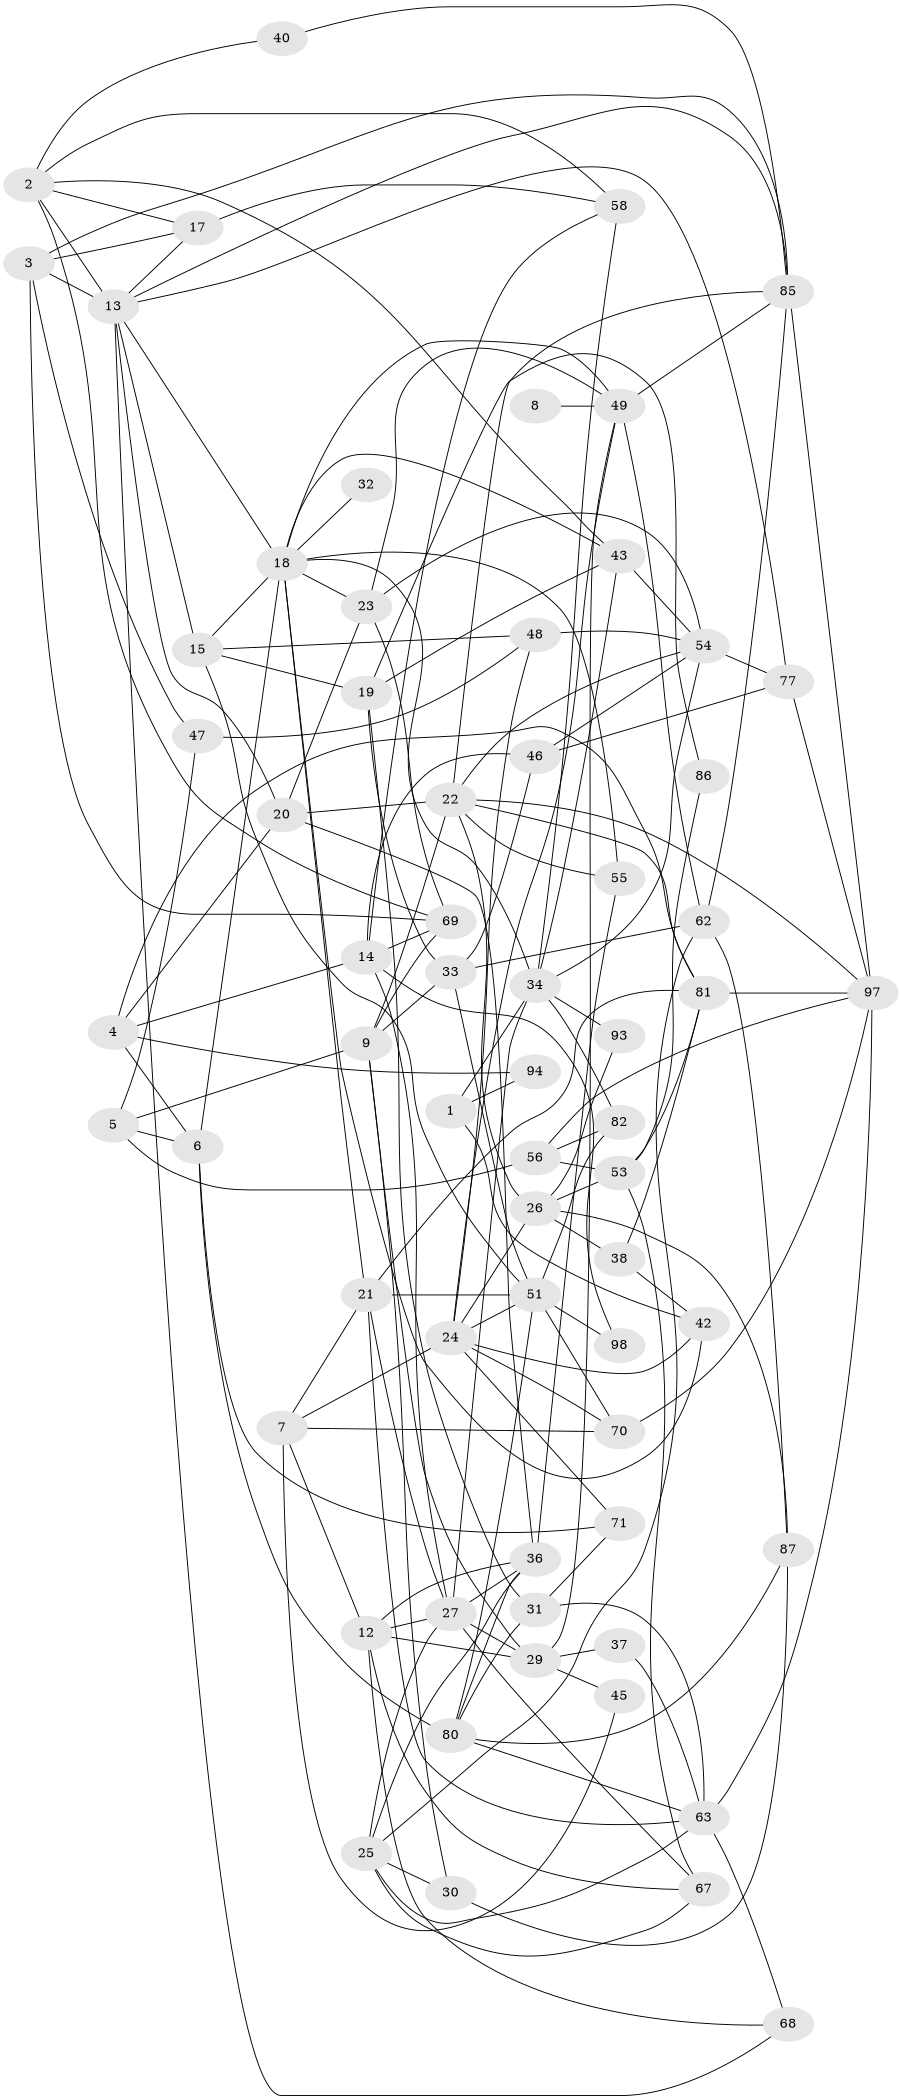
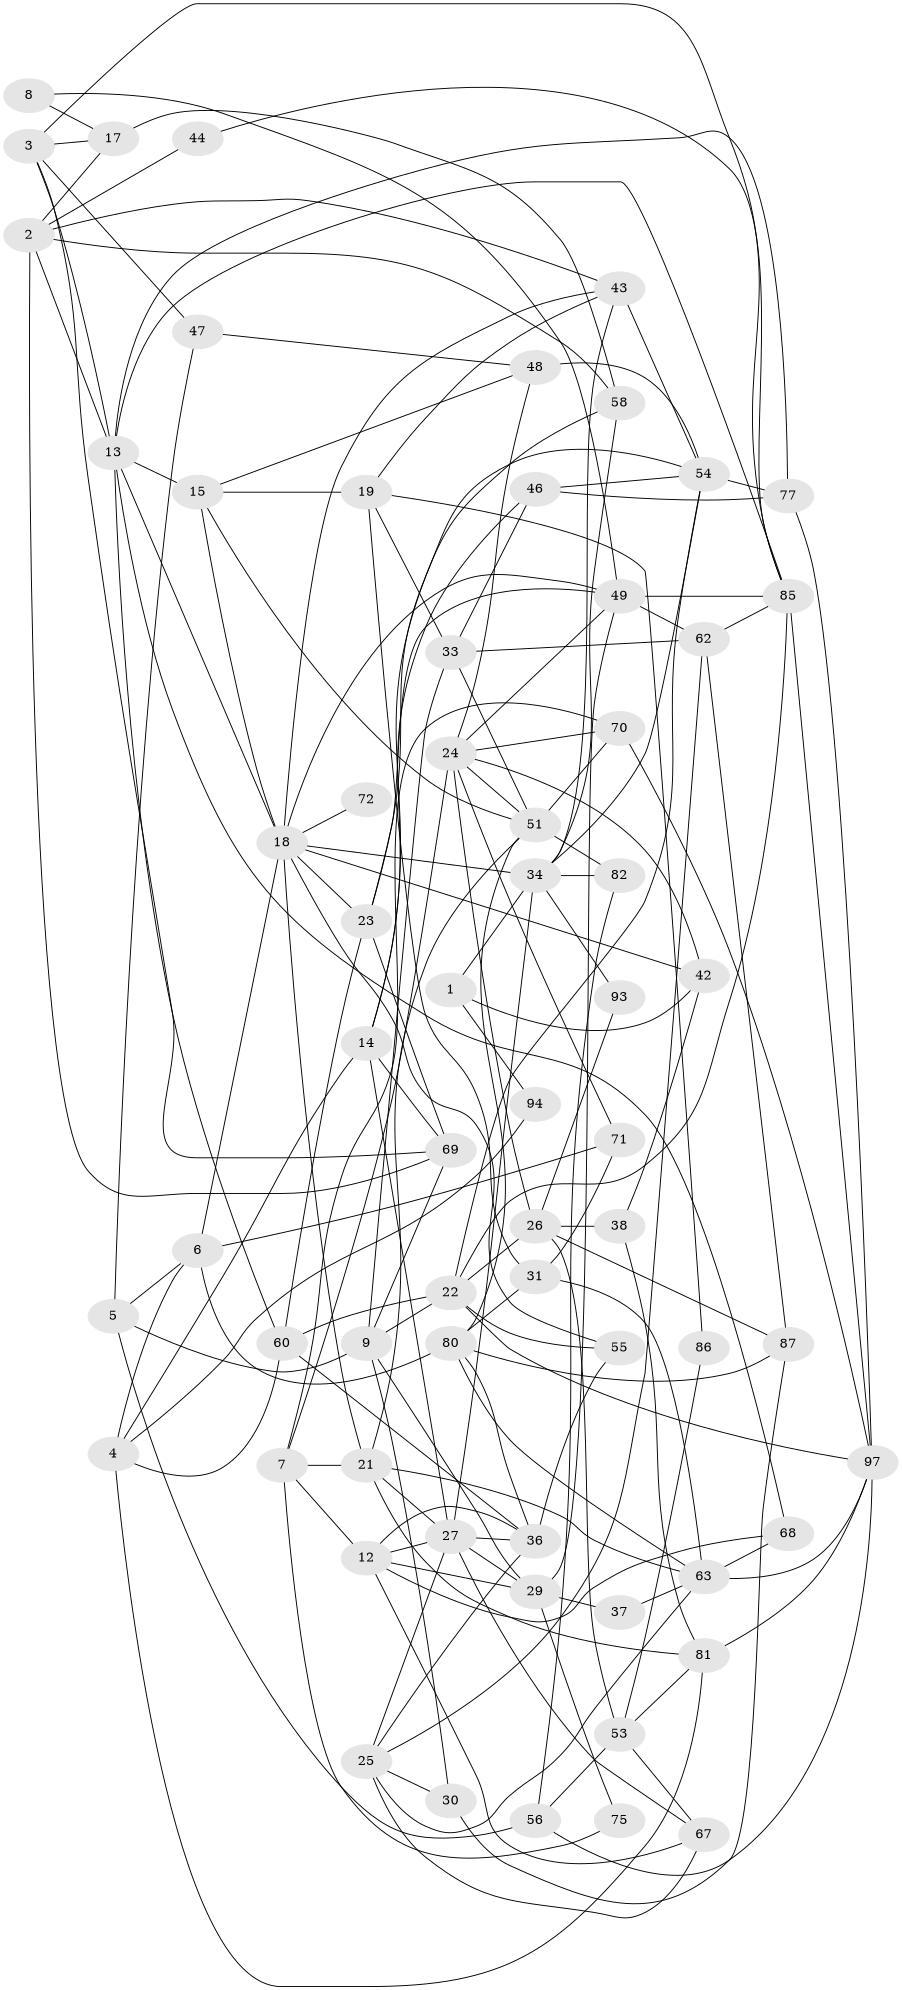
node "40": label "40" -> "44"
edge "17" -- "13": now "17" -- "8"
node "32": label "32" -> "72"
node "20": label "20" -> "60"
edge "22" -- "81": removed
node "98": removed
node "45": label "45" -> "75"
